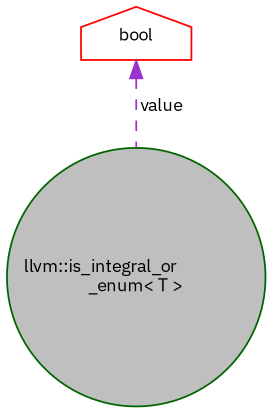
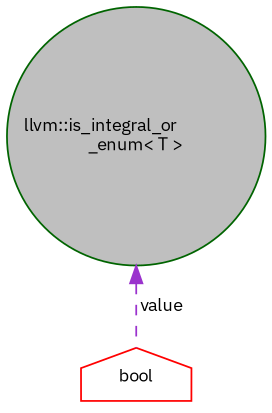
edge "llvm::is_integral_or _enum< T >" -> "bool": reversed
